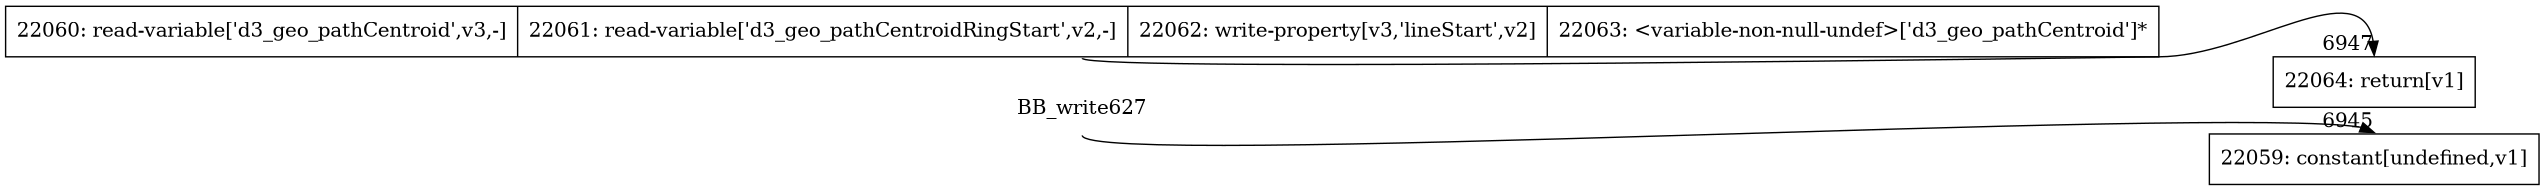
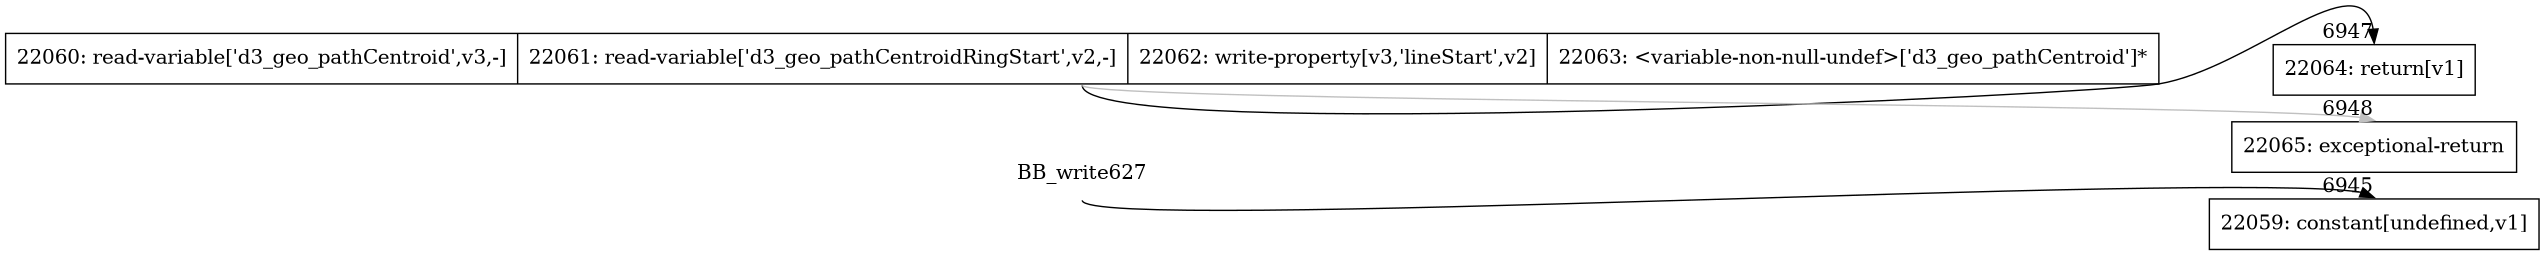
node "22065: exceptional-return": added
